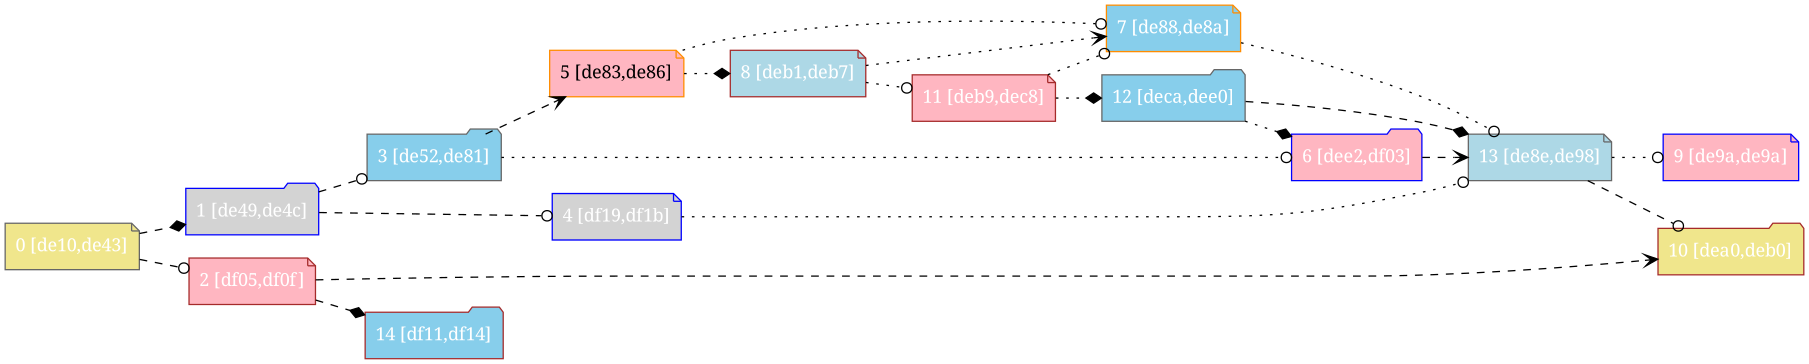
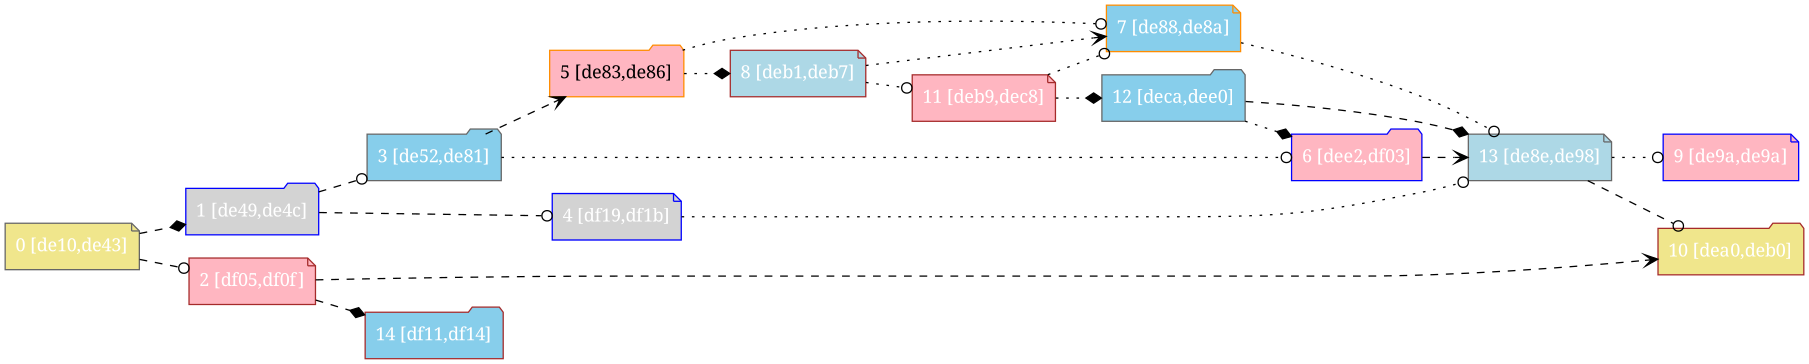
node "5 [de83,de86]": shape note -> folder
